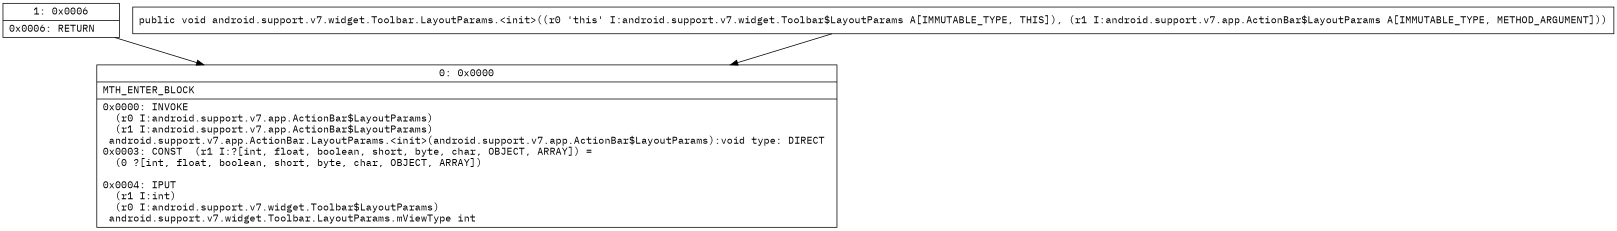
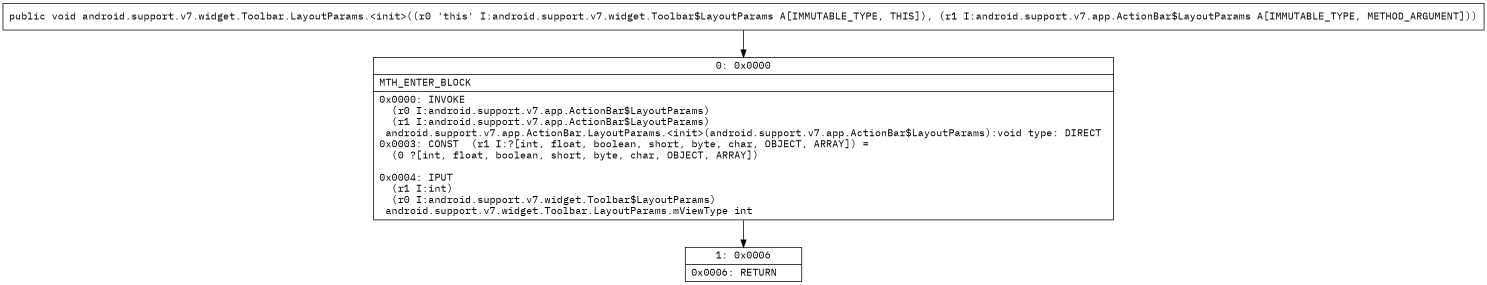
edge "1: 0x0006" -> "0: 0x0000": reversed
